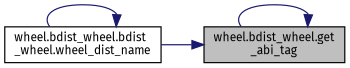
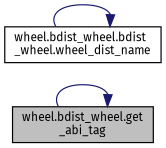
edge "wheel.bdist_wheel.bdist _wheel.wheel_dist_name" -> "wheel.bdist_wheel.get _abi_tag": removed
